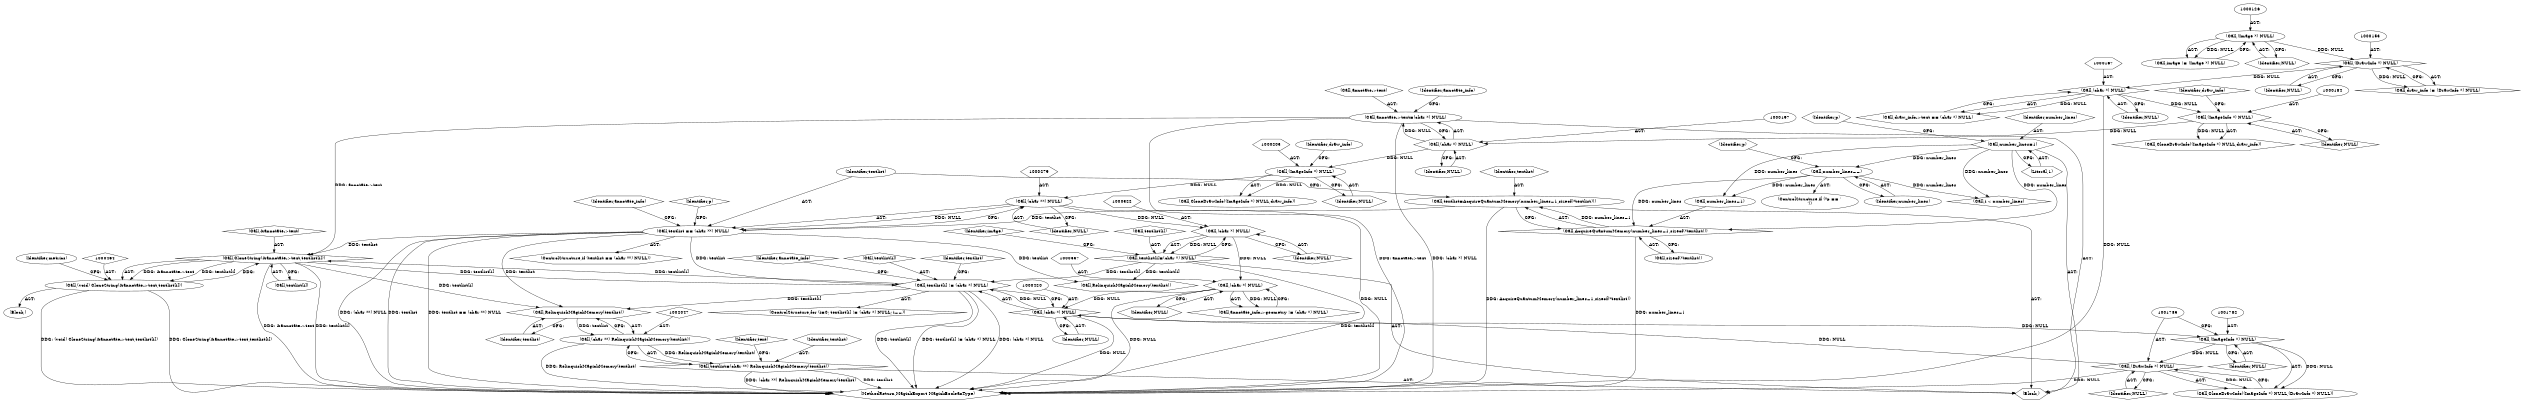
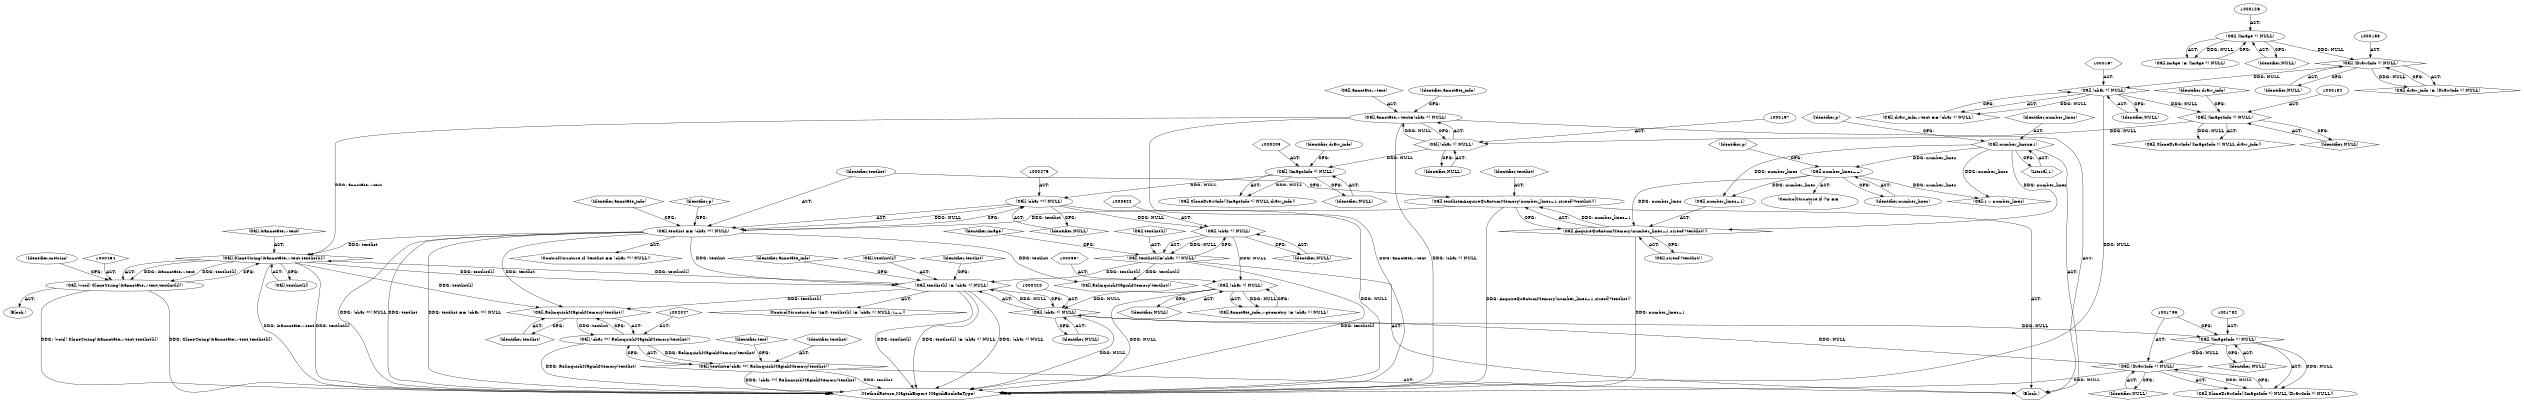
edge "(Call,(void) CloneString(&annotate->text,textlist[i]))" -> "(Call,CloneString(&annotate->text,textlist[i]))": label "DDG: " -> "CFG: "
